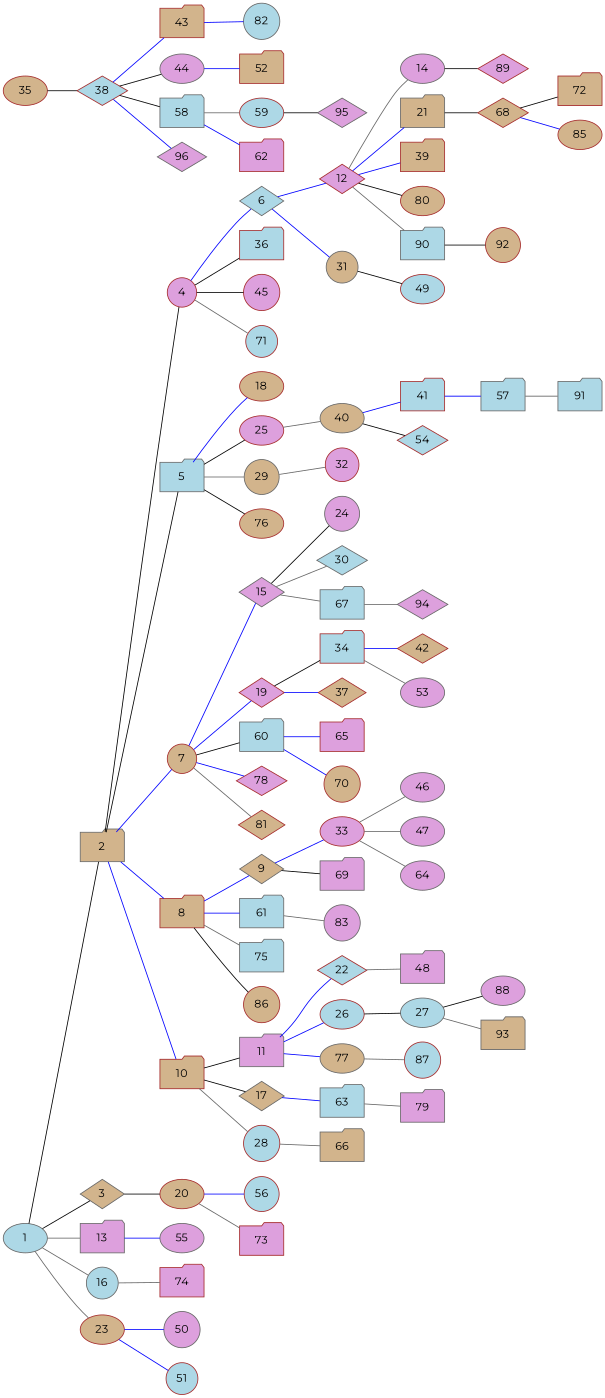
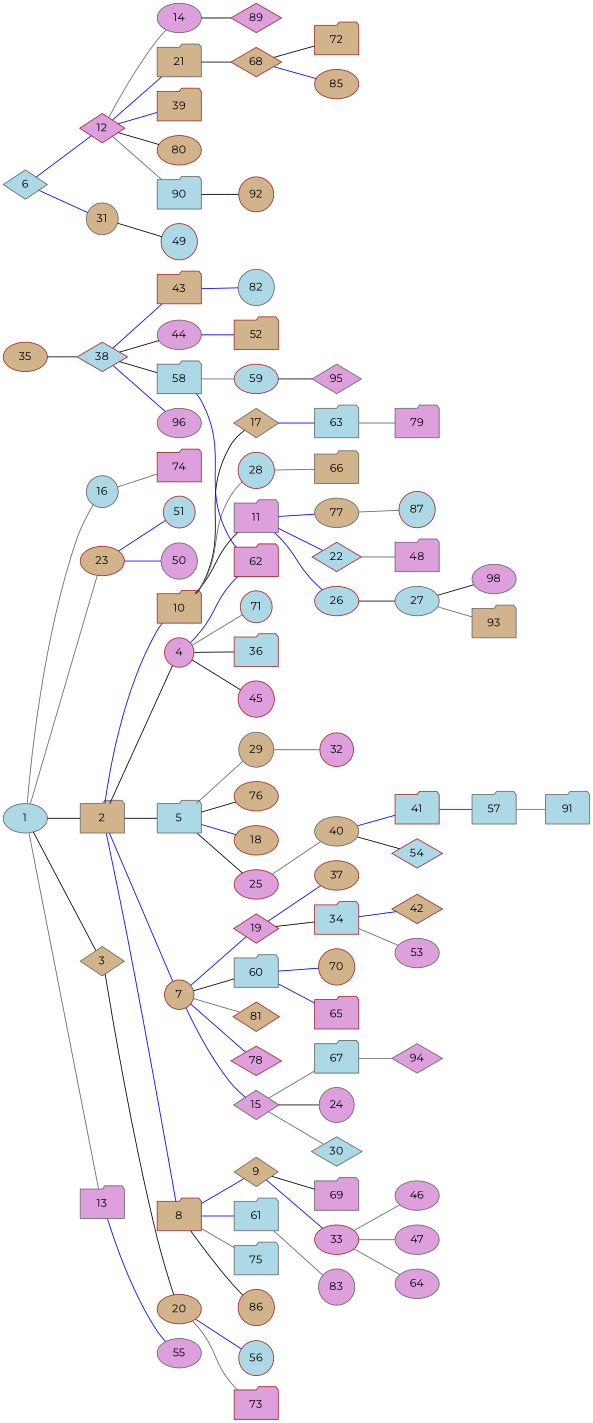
node "96": shape diamond -> ellipse
edge "6" -- "4": now "62" -- "4"
node "49": shape ellipse -> circle
node "37": shape diamond -> ellipse
node "88": label "88" -> "98"
